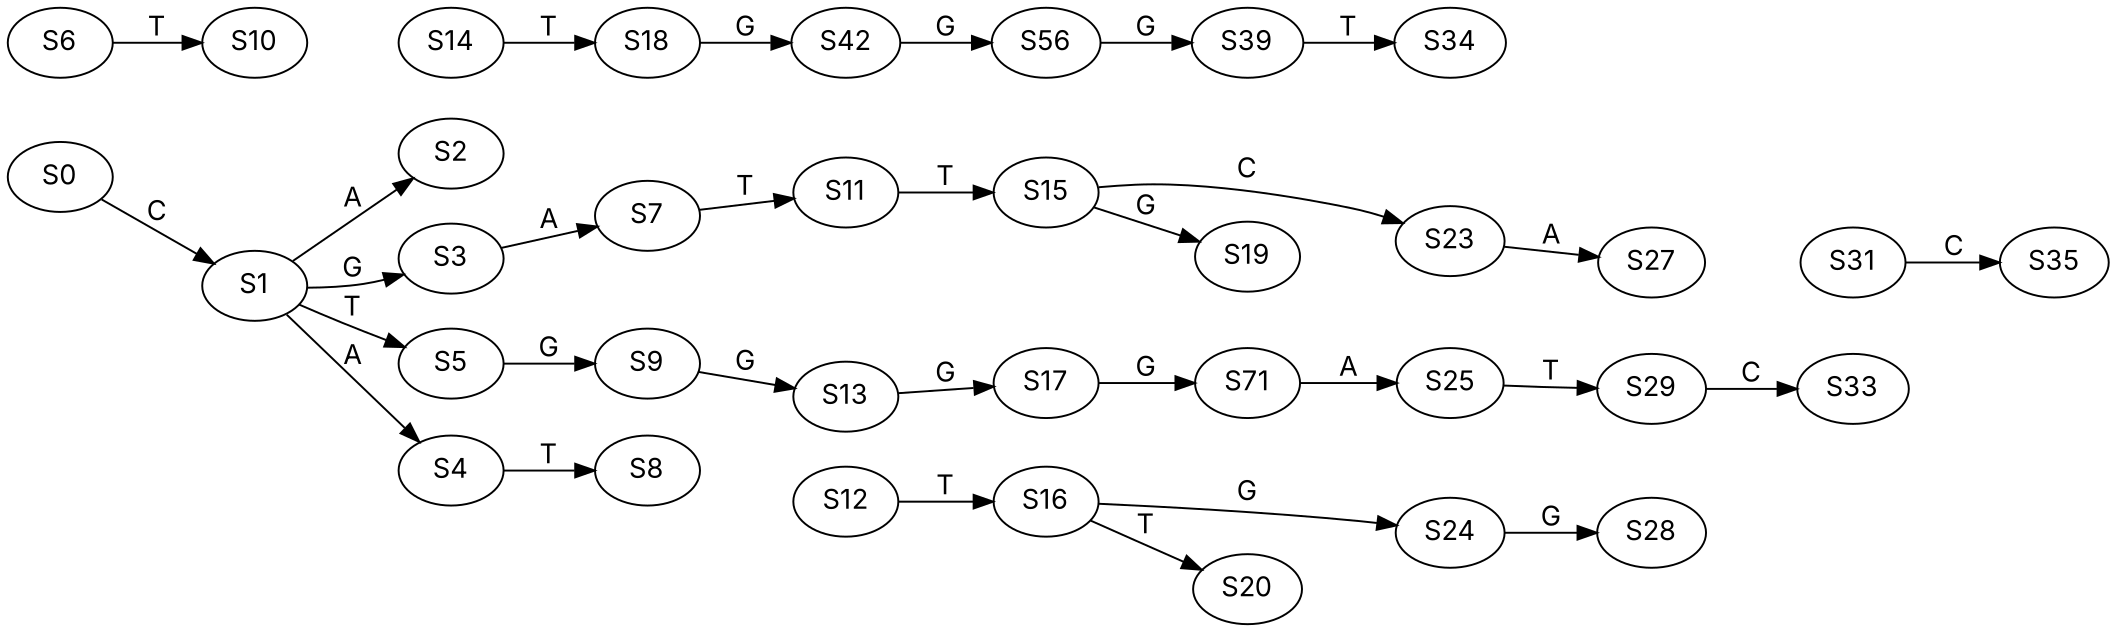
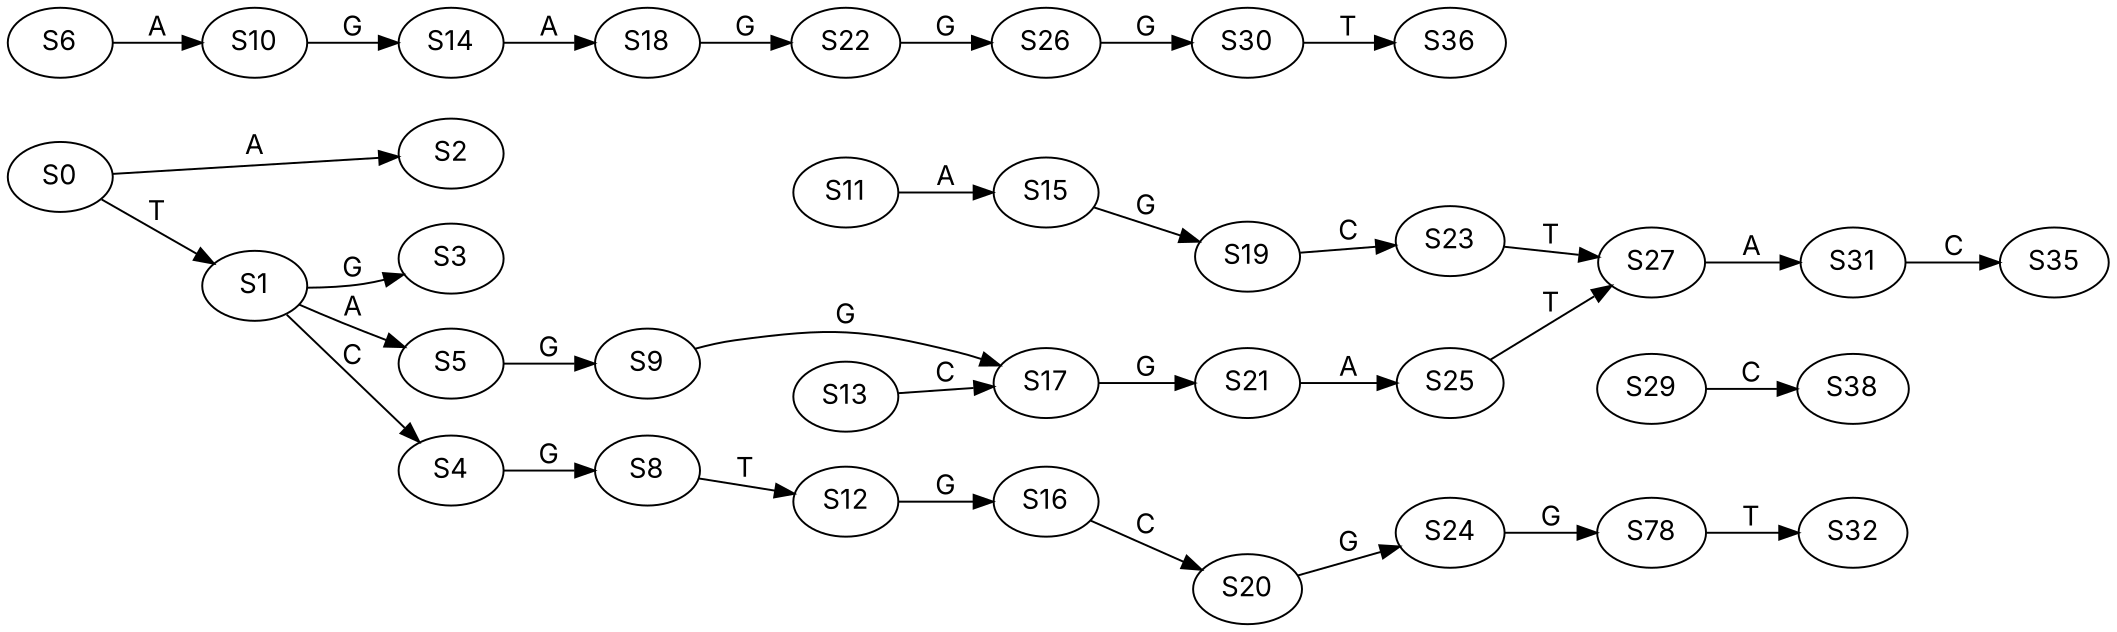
edge "S6" -> "S10": label "T" -> "A"
edge "S14" -> "S18": label "T" -> "A"
edge "S10" -> "S14": added, label "G"
node "S42": label "S42" -> "S22"
node "S56": label "S56" -> "S26"
node "S39": label "S39" -> "S30"
node "S34": label "S34" -> "S36"
edge "S11" -> "S15": label "T" -> "A"
edge "S15" -> "S23": now "S19" -> "S23"
edge "S0" -> "S1": label "C" -> "T"
node "S7": removed
edge "S1" -> "S2": now "S0" -> "S2"
edge "S23" -> "S27": label "A" -> "T"
edge "S27" -> "S31": added, label "A"
edge "S1" -> "S5": label "T" -> "A"
edge "S1" -> "S4": label "A" -> "C"
edge "S13" -> "S17": label "G" -> "C"
edge "S9" -> "S13": now "S9" -> "S17"
node "S71": label "S71" -> "S21"
edge "S25" -> "S29": now "S25" -> "S27"
node "S33": label "S33" -> "S38"
edge "S4" -> "S8": label "T" -> "G"
edge "S8" -> "S12": added, label "T"
edge "S12" -> "S16": label "T" -> "G"
edge "S16" -> "S24": now "S20" -> "S24"
edge "S16" -> "S20": label "T" -> "C"
node "S28": label "S28" -> "S78"
node "S32": added
